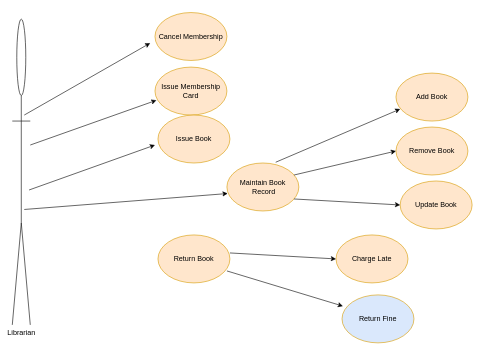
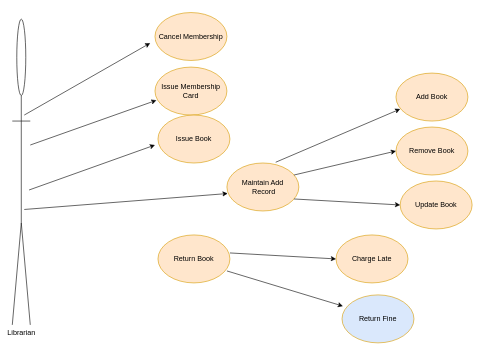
node "Maintain Book Record": label "Maintain Book Record" -> "Maintain Add Record"
